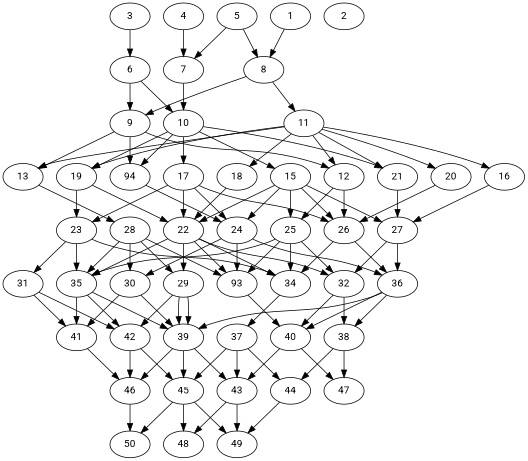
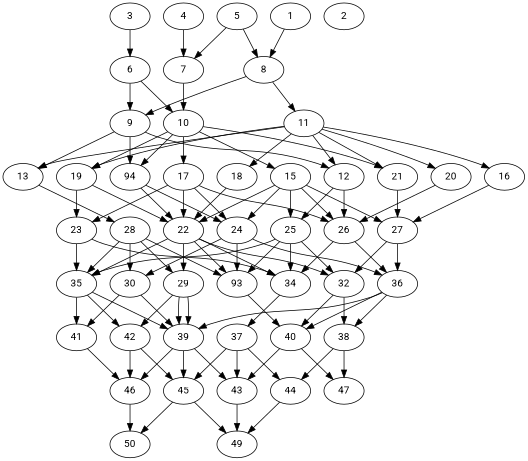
edge "94" -> "22": added
node "31": removed
node "48": removed
